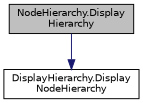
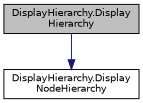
node "NodeHierarchy.Display Hierarchy": label "NodeHierarchy.Display Hierarchy" -> "DisplayHierarchy.Display Hierarchy"
